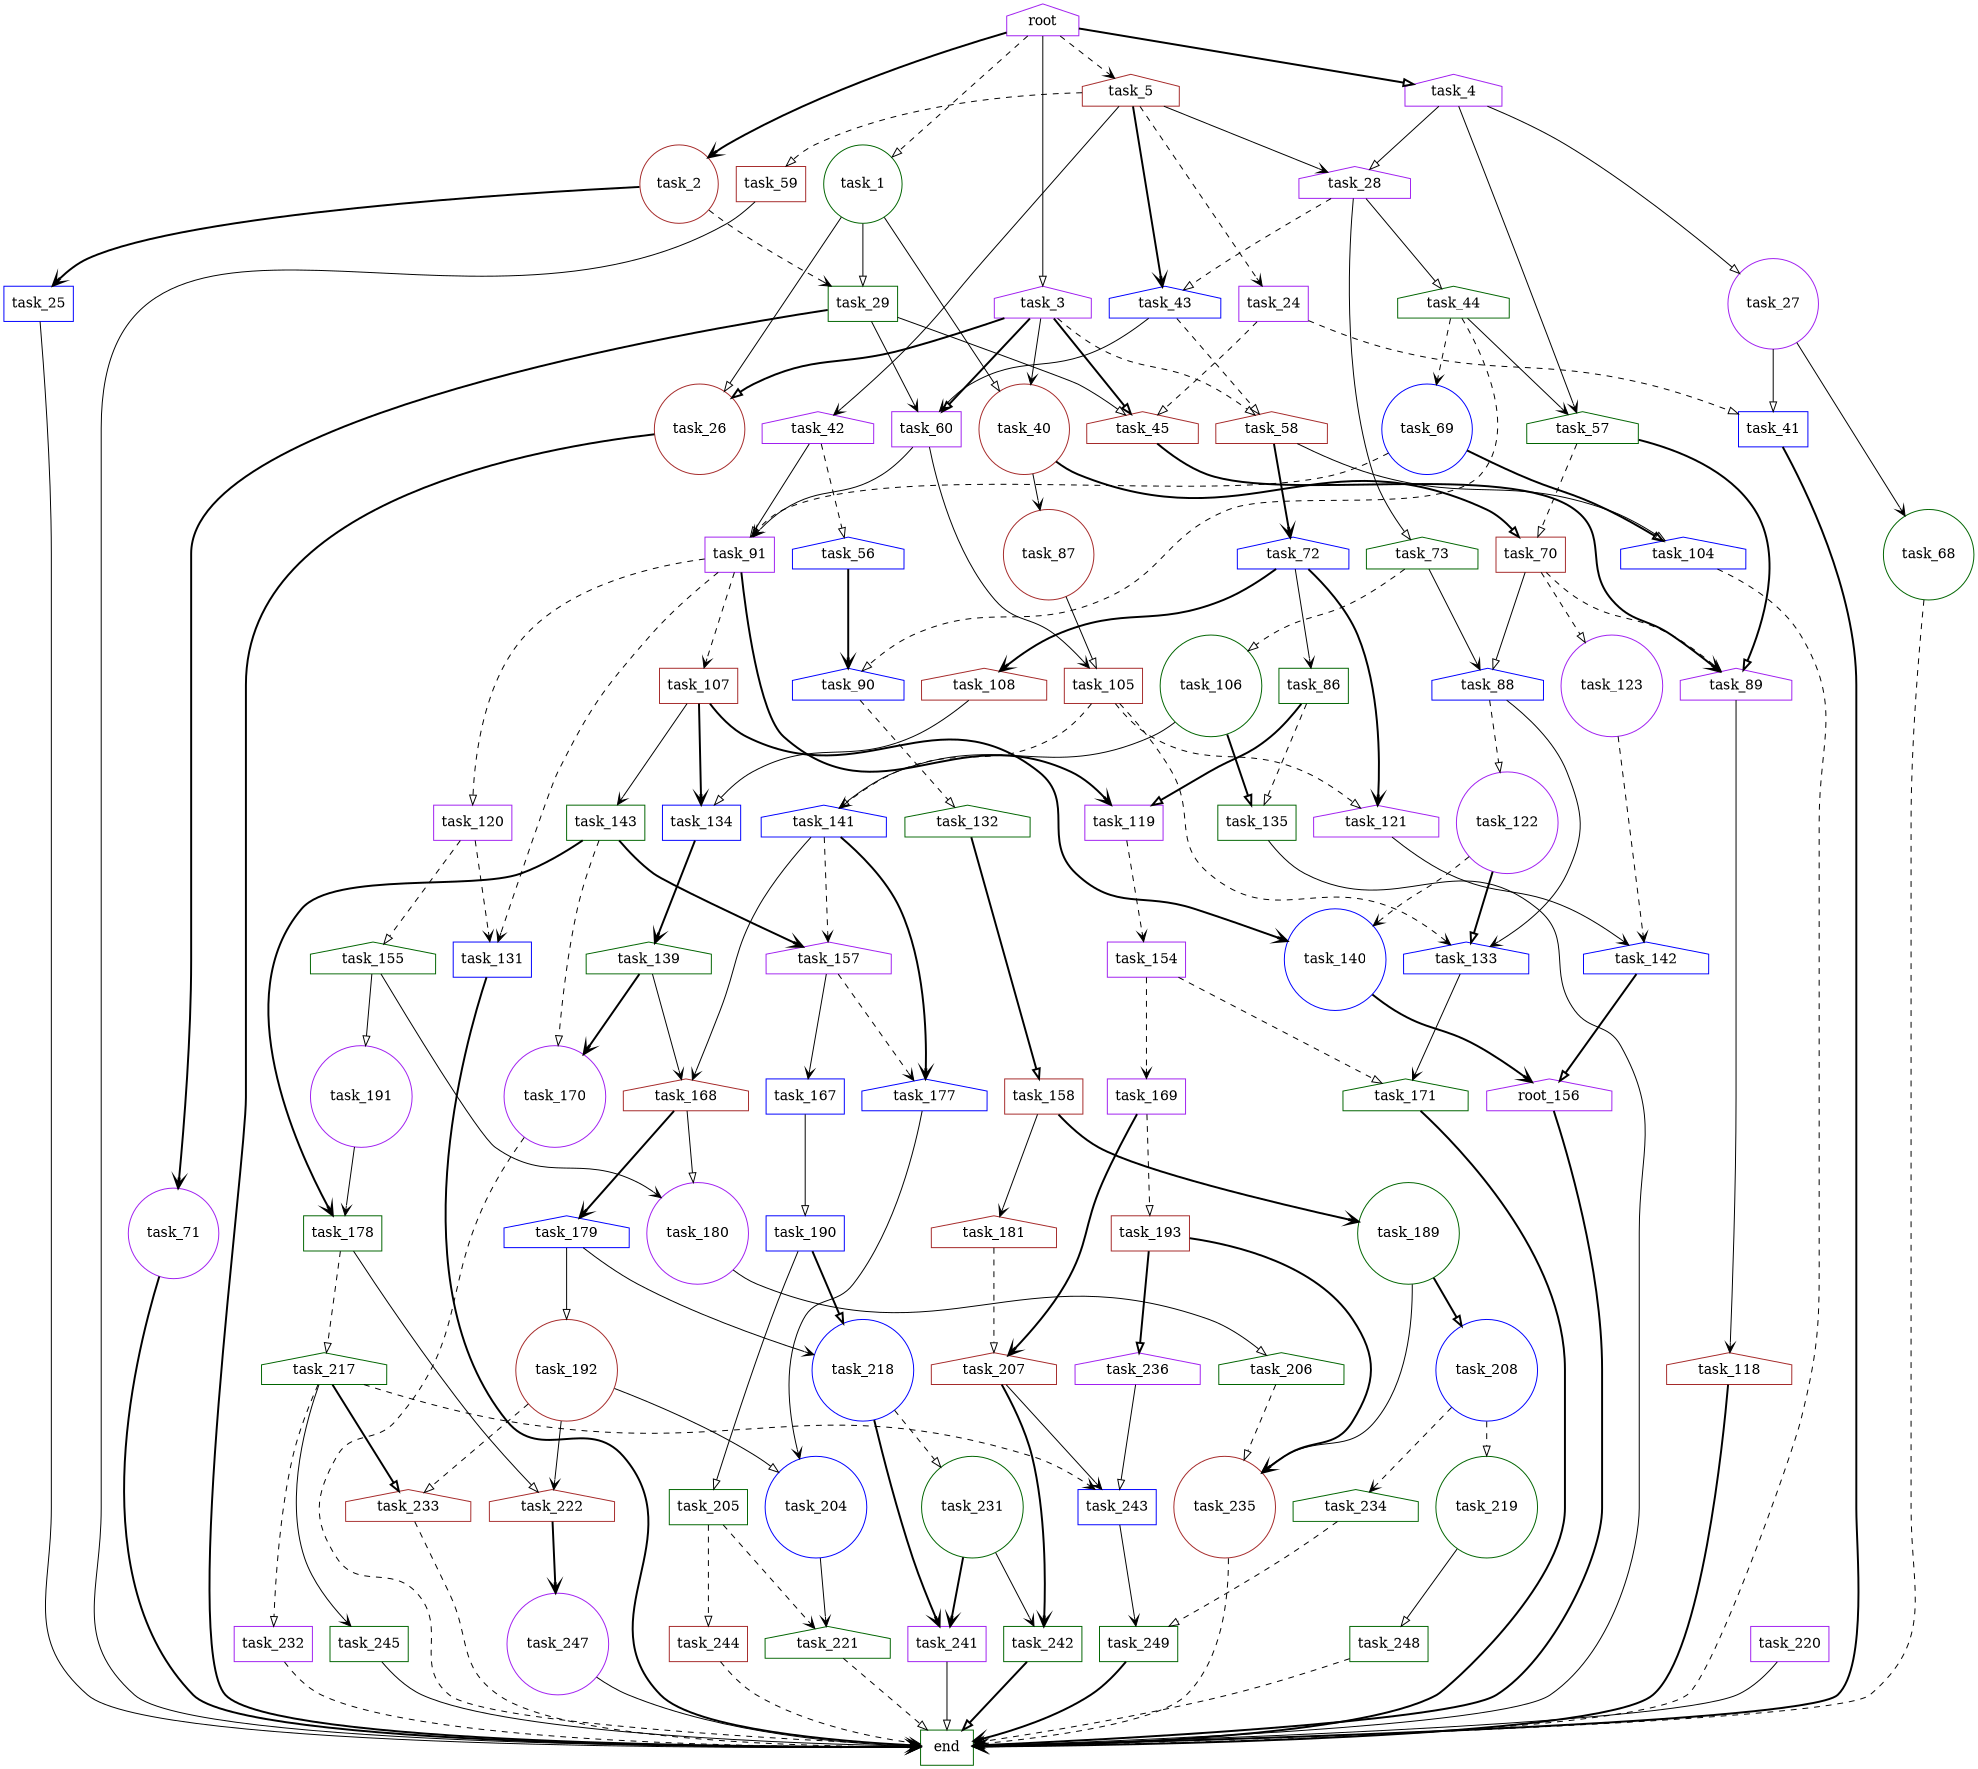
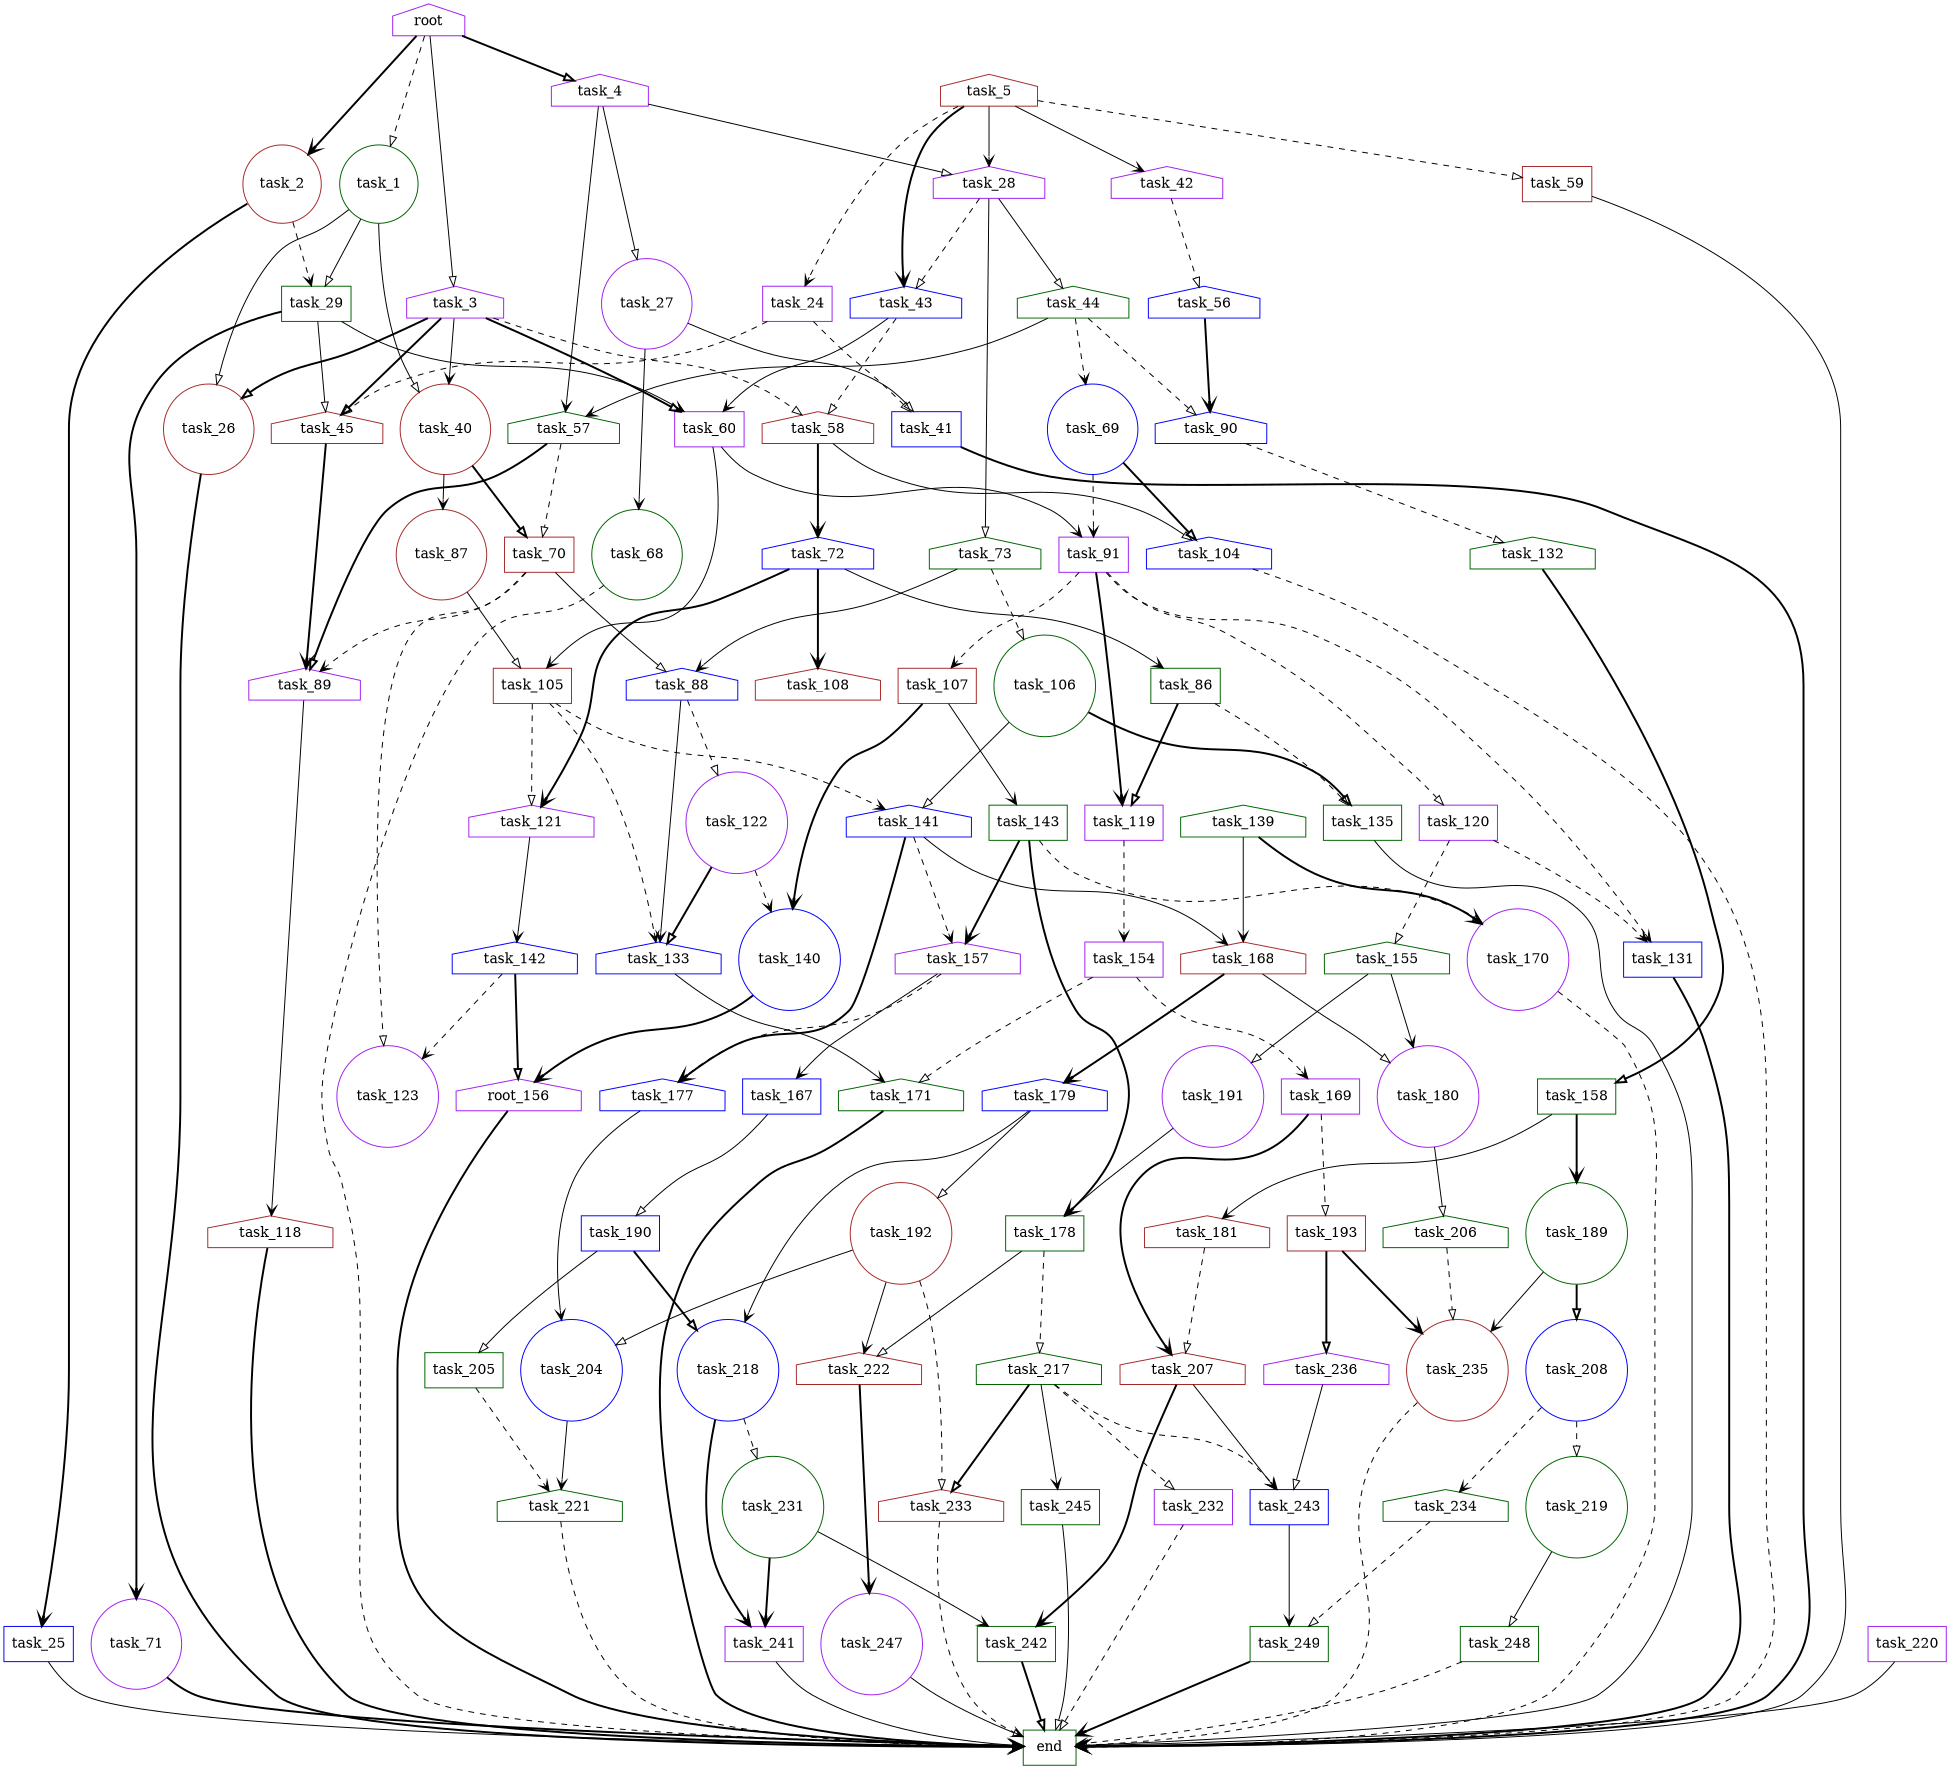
edge "root" -> "task_5": removed
edge "task_42" -> "task_91": removed
node "task_134": removed
edge "task_123" -> "task_142": reversed
node "task_158": color brown -> darkgreen
node "task_244": removed
